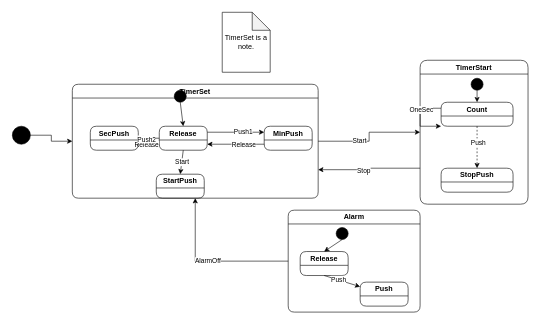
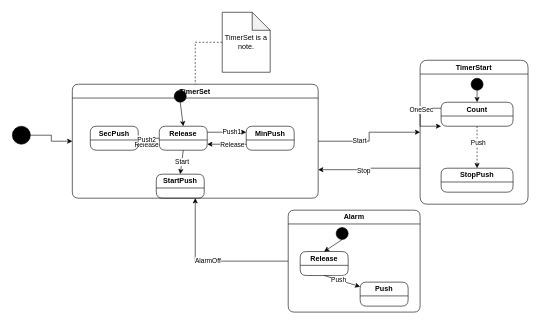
edge "TimerSet is a note." -- "TimerSet": added
node "MinPush": moved (288, 138) -> (270, 138)
